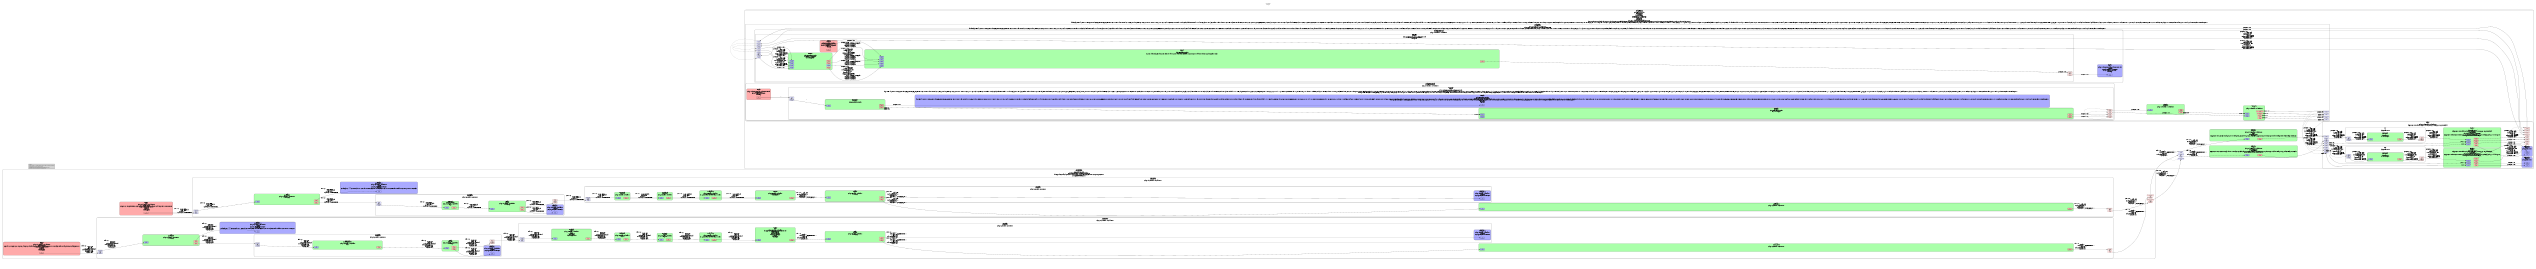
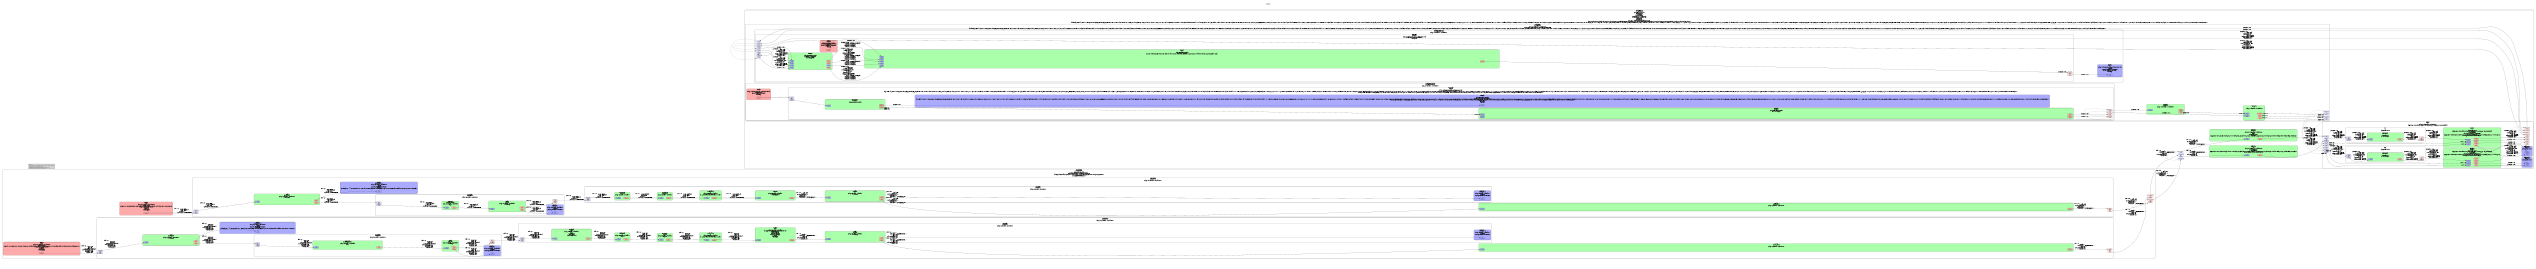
node "rtcp_src_4195875351 [>][bfb]": removed
